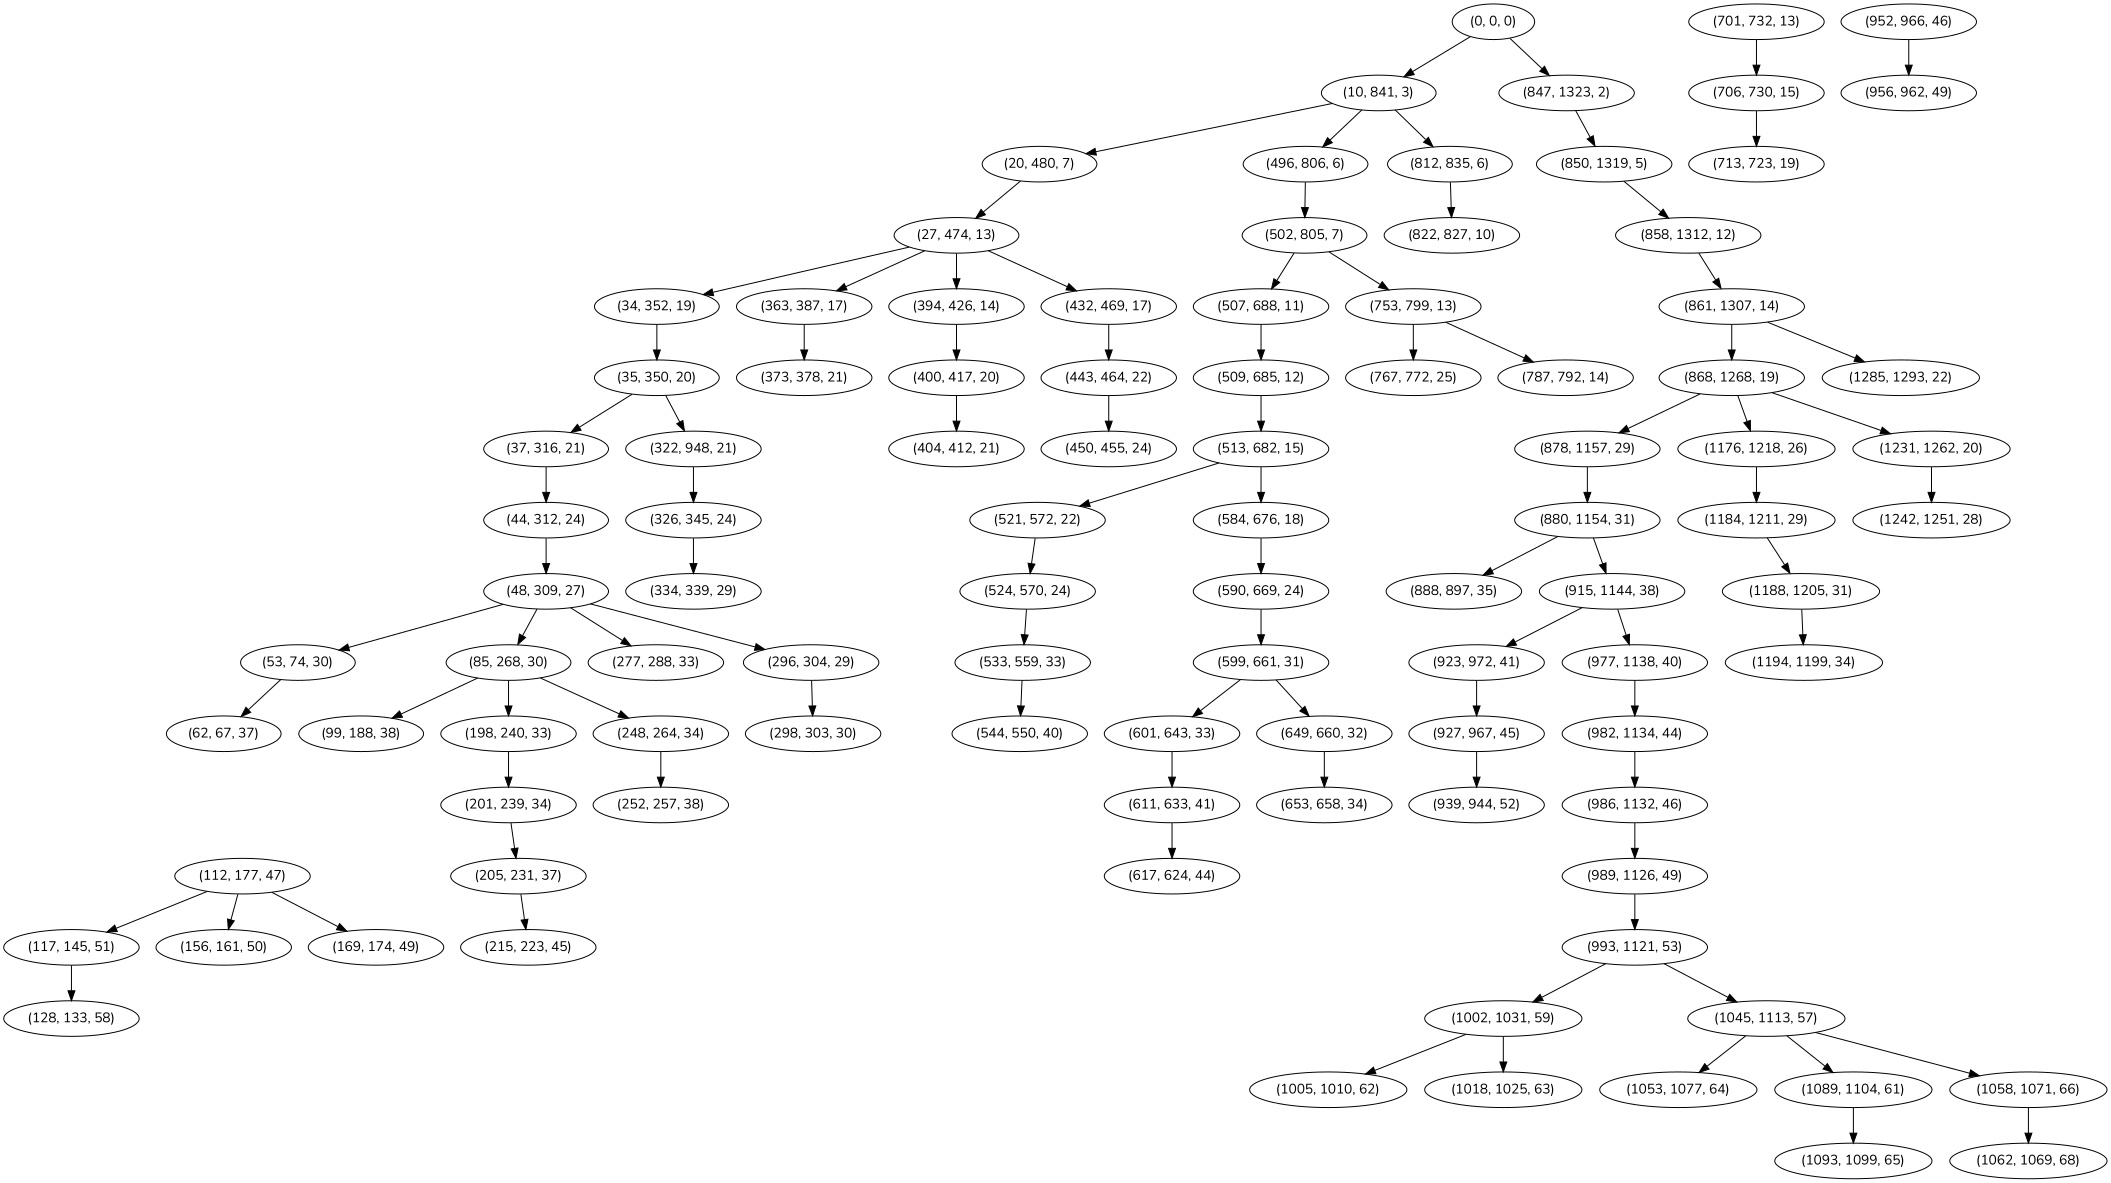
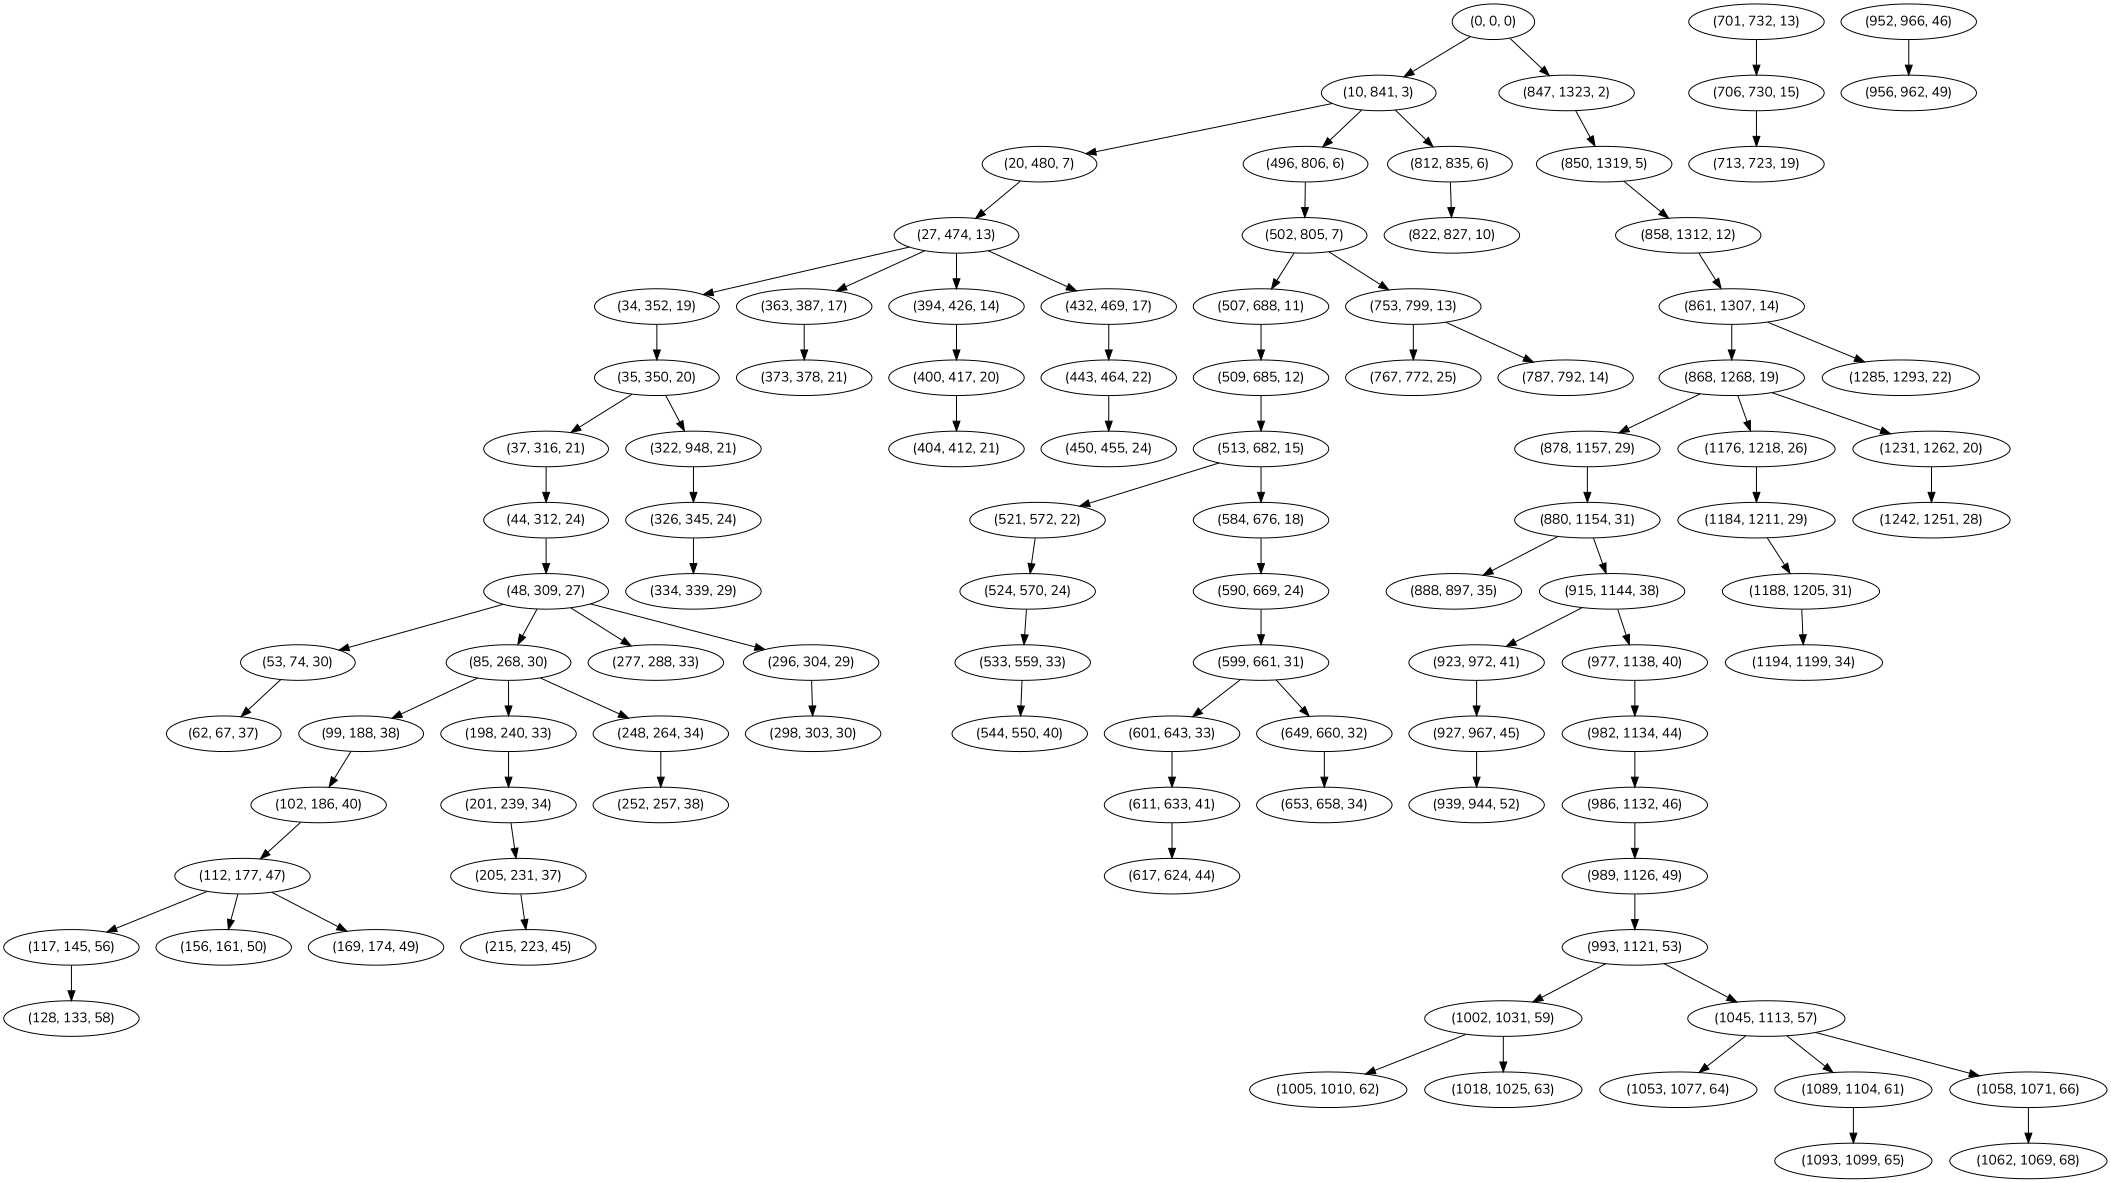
node "(102, 186, 40)": added
node "(117, 145, 51)": label "(117, 145, 51)" -> "(117, 145, 56)"
